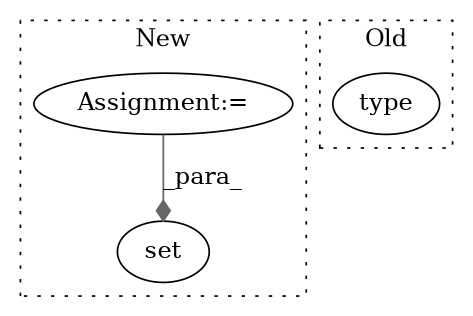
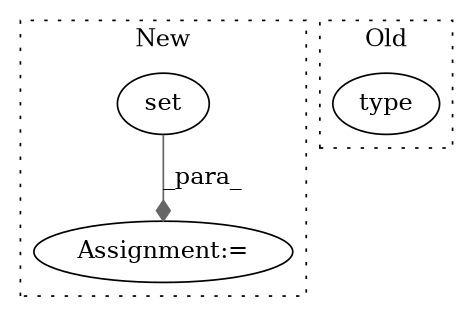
edge "Assignment:=" -> "set": reversed
